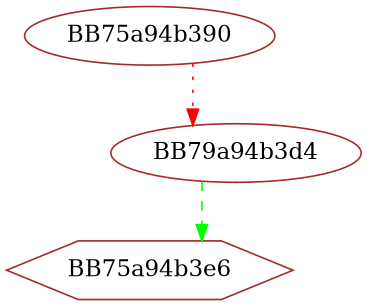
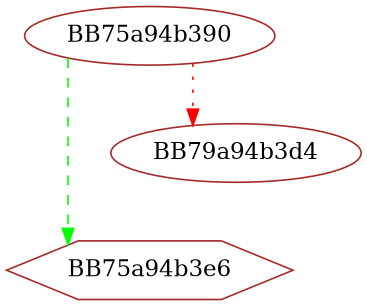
edge "BB79a94b3d4" -> "BB75a94b3e6": now "BB75a94b390" -> "BB75a94b3e6"
